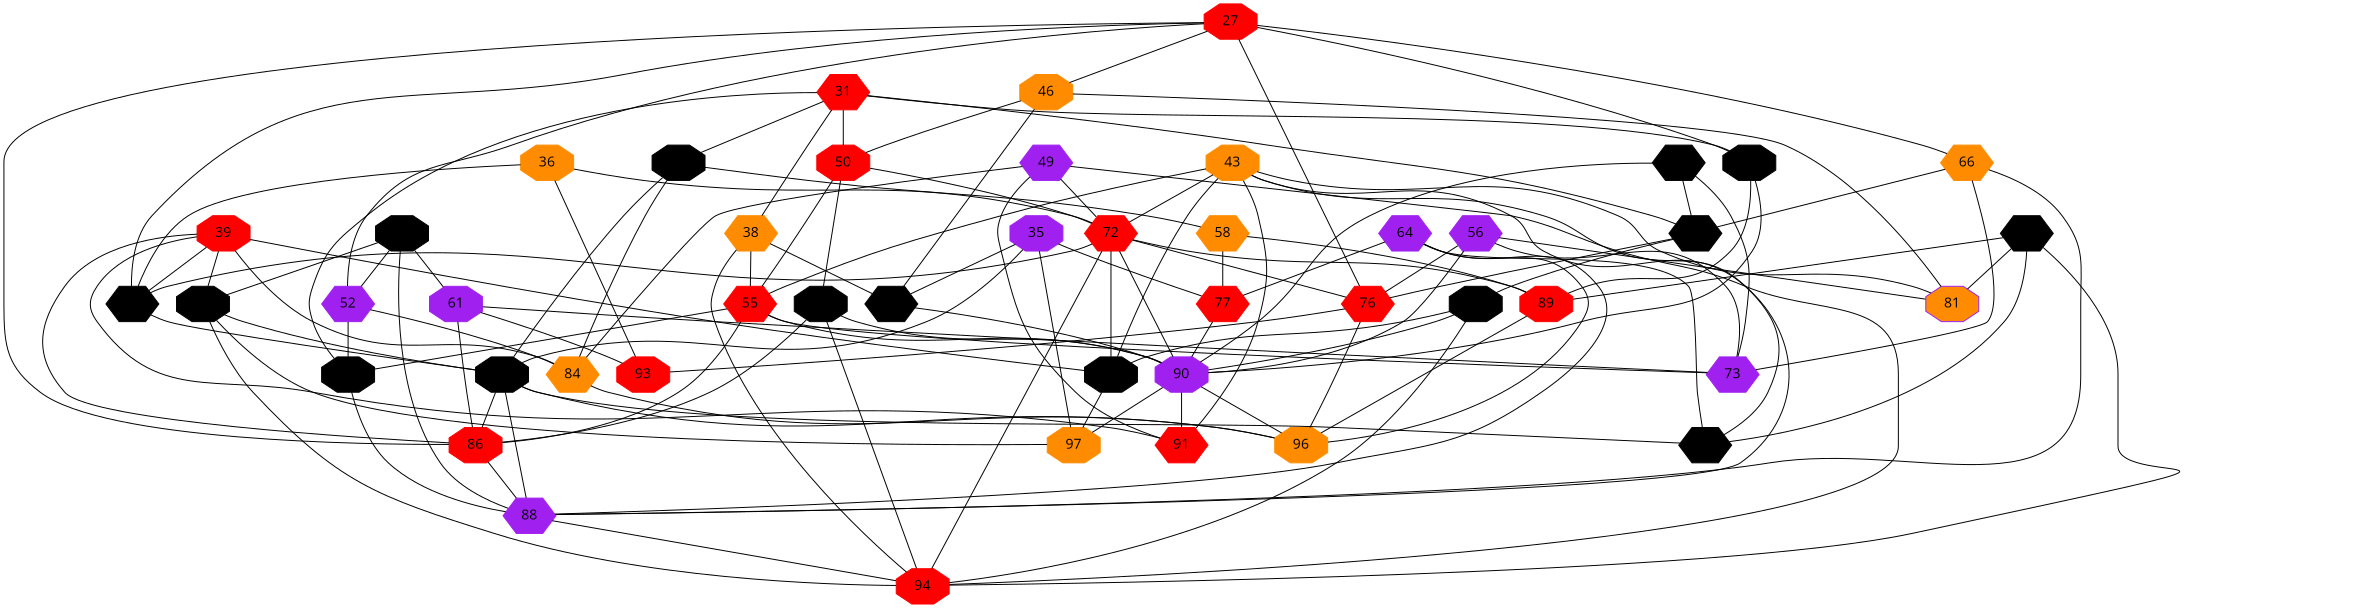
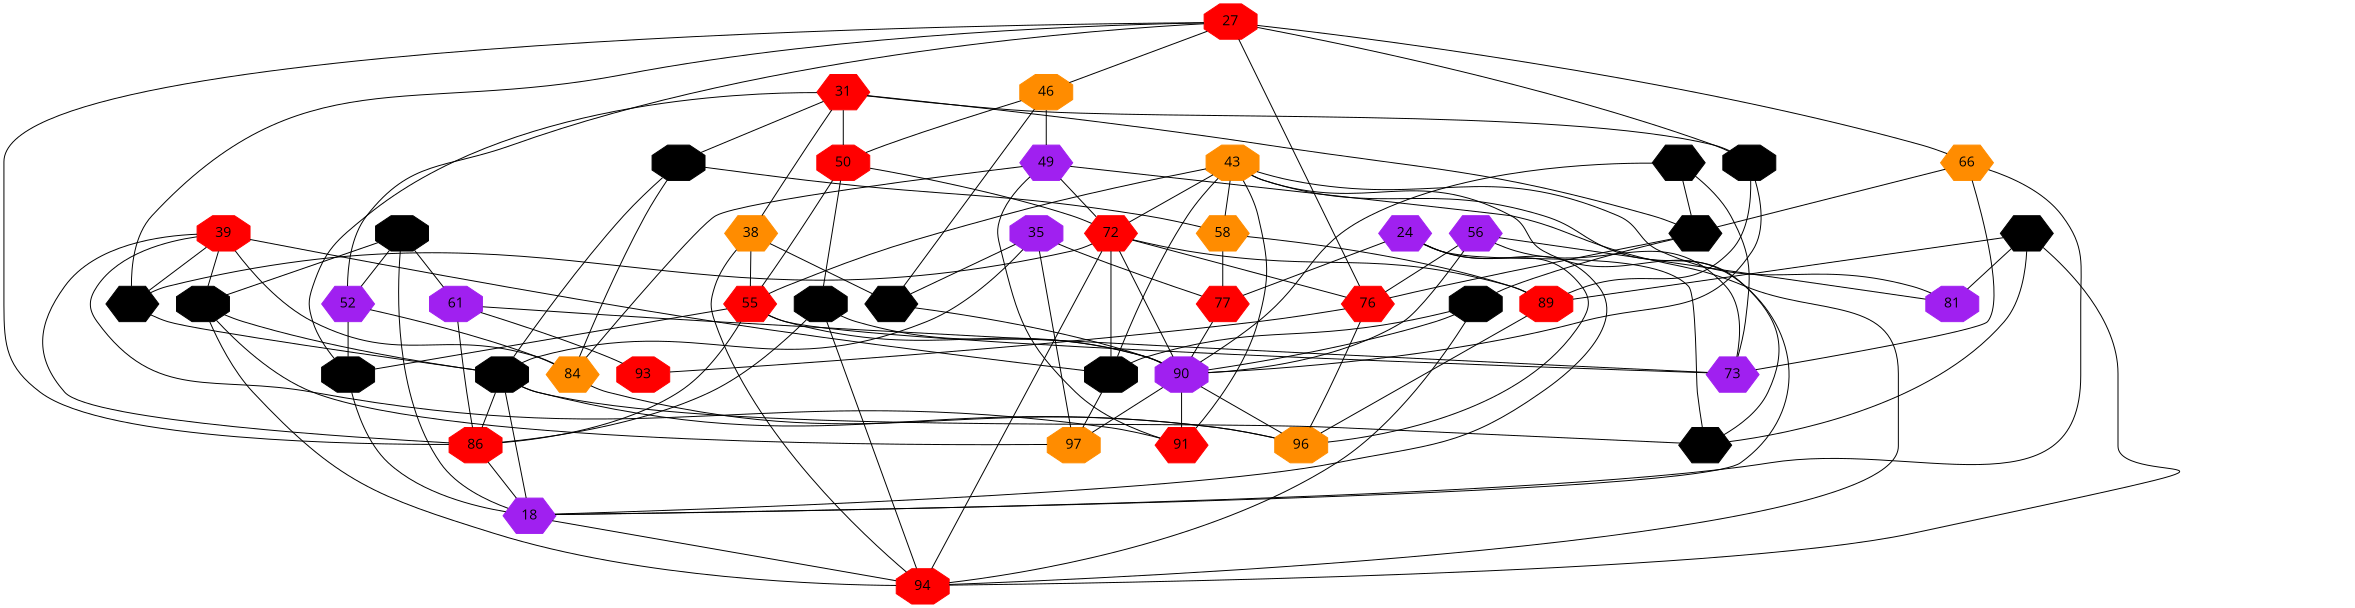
edge "46" -- "81": now "46" -- "49"
node "36": removed
edge "43" -- "58": added
node "64": label "64" -> "24"
node "81": fillcolor darkorange -> purple
node "88": label "88" -> "18"
